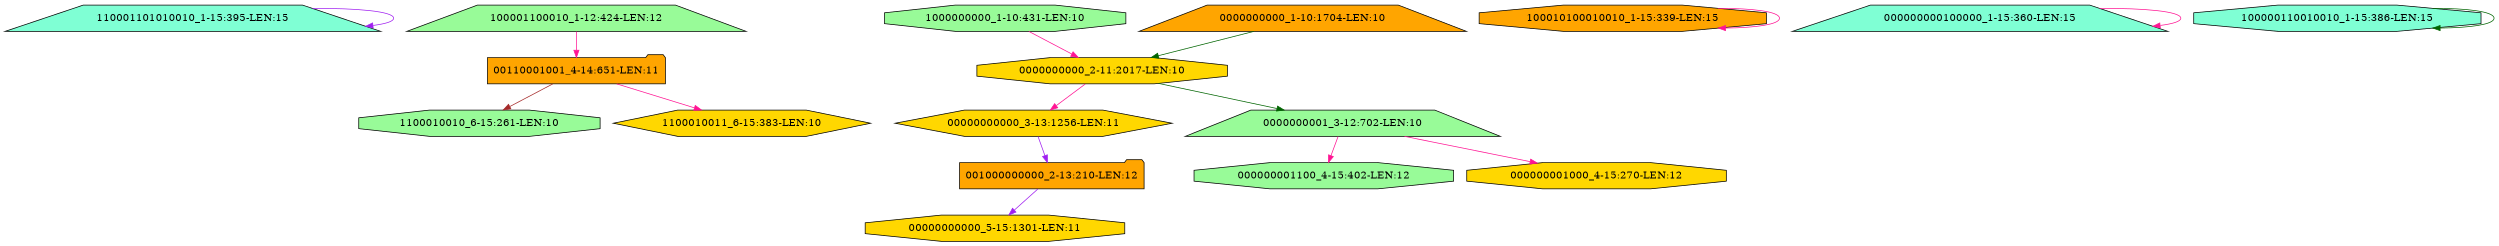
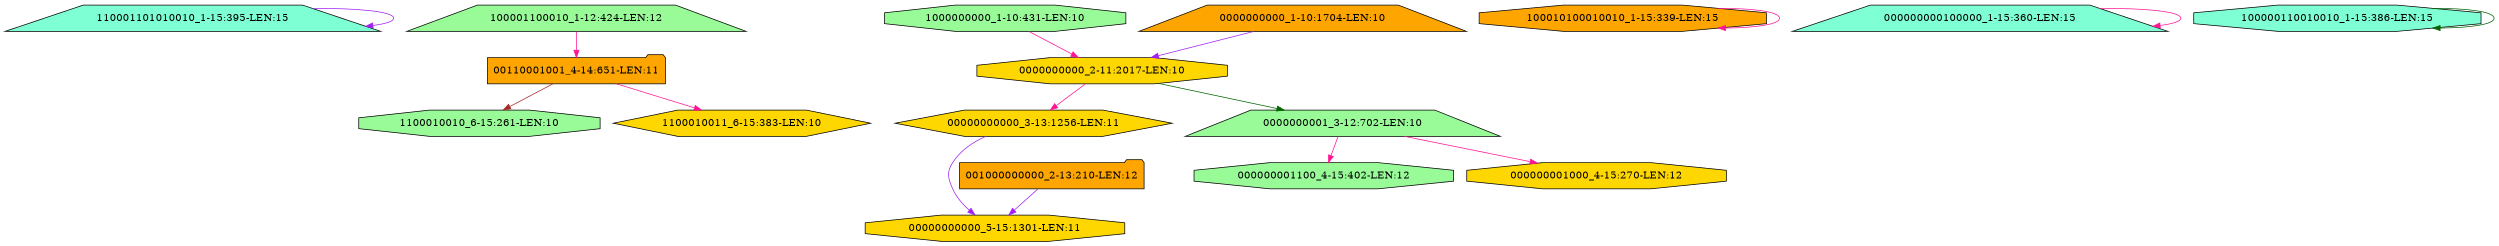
edge "0000000000_1-10:1704-LEN:10" -> "0000000000_2-11:2017-LEN:10": color darkgreen -> purple
edge "00000000000_3-13:1256-LEN:11" -> "001000000000_2-13:210-LEN:12": now "00000000000_3-13:1256-LEN:11" -> "00000000000_5-15:1301-LEN:11"
